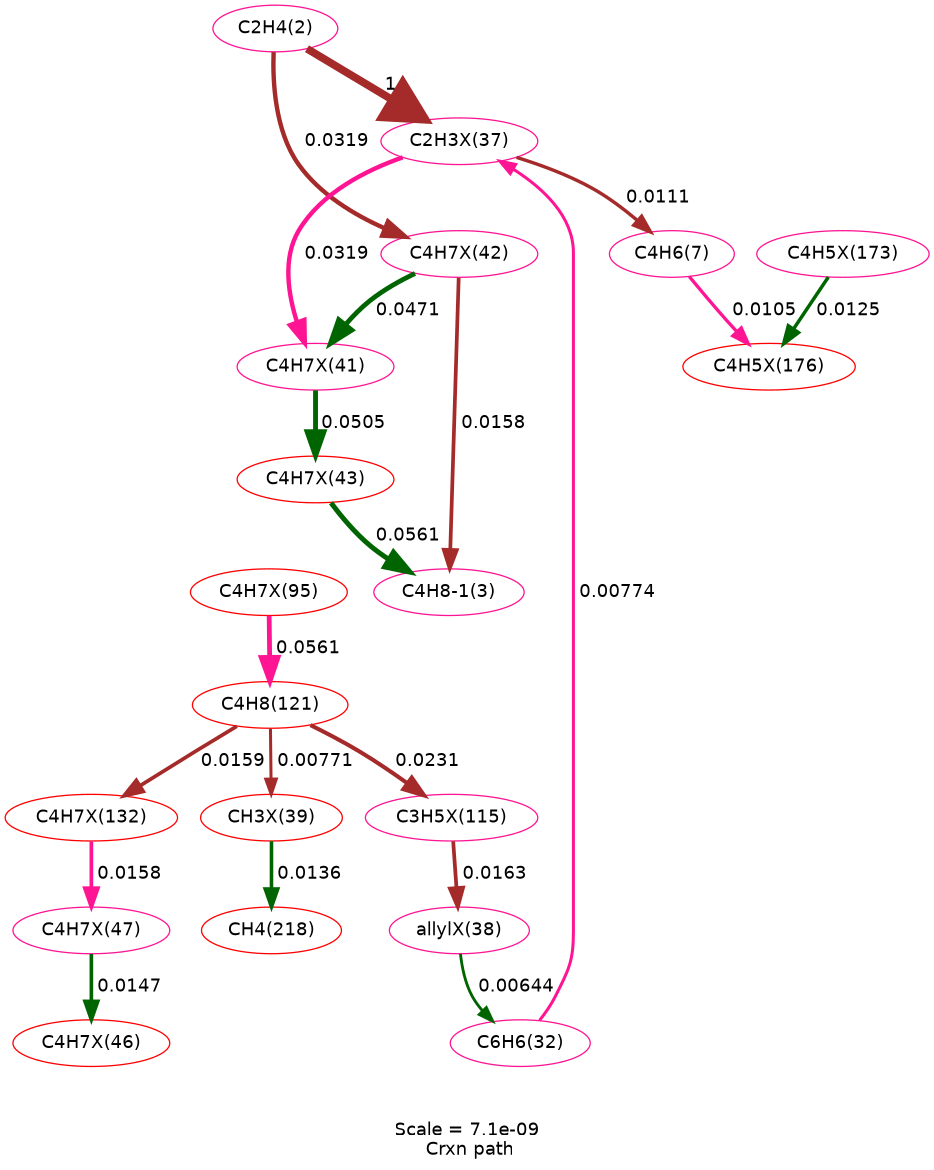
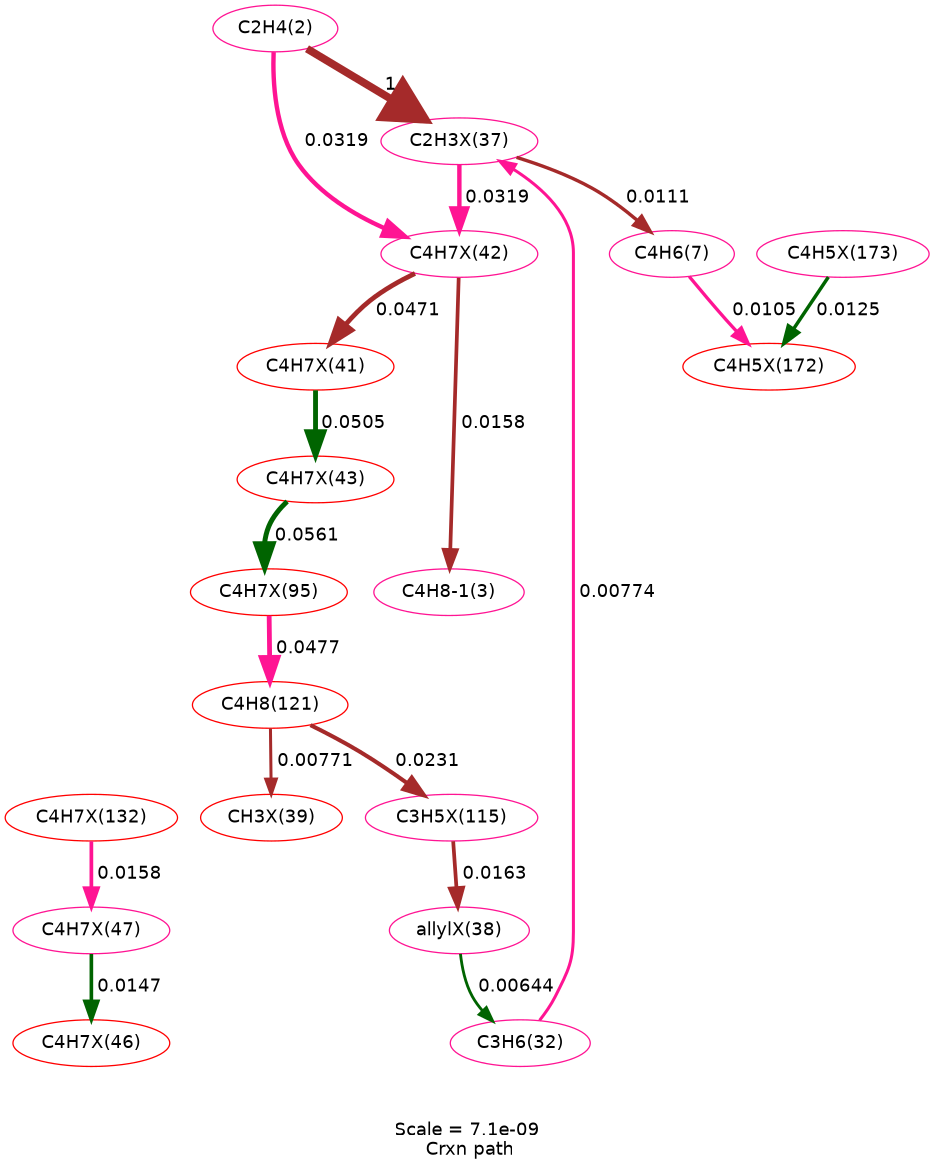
edge "C2H4(2)" -> "C4H7X(42)": color brown -> deeppink
edge "C2H3X(37)" -> "C4H7X(41)": now "C2H3X(37)" -> "C4H7X(42)"
edge "C4H7X(42)" -> "C4H7X(41)": color darkgreen -> brown
node "C4H7X(41)": color deeppink -> red
node "C4H5X(176)": label "C4H5X(176)" -> "C4H5X(172)"
edge "C4H7X(43)" -> "C4H8-1(3)": now "C4H7X(43)" -> "C4H7X(95)"
edge "C4H7X(95)" -> "C4H8(121)": label " 0.0561" -> " 0.0477"
edge "C4H8(121)" -> "C4H7X(132)": removed, label "0.0159"
node "CH4(218)": removed
node "C6H6(32)": label "C6H6(32)" -> "C3H6(32)"
